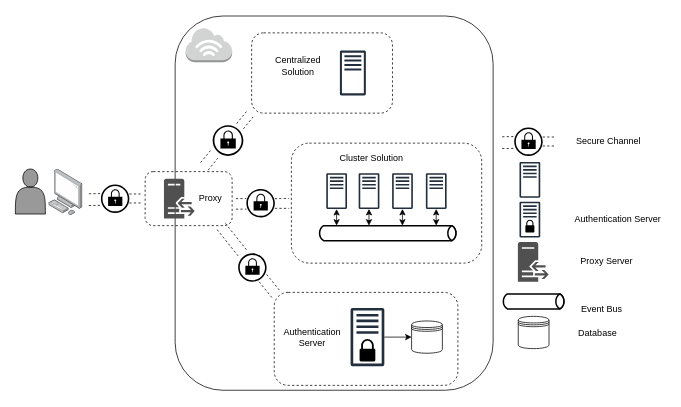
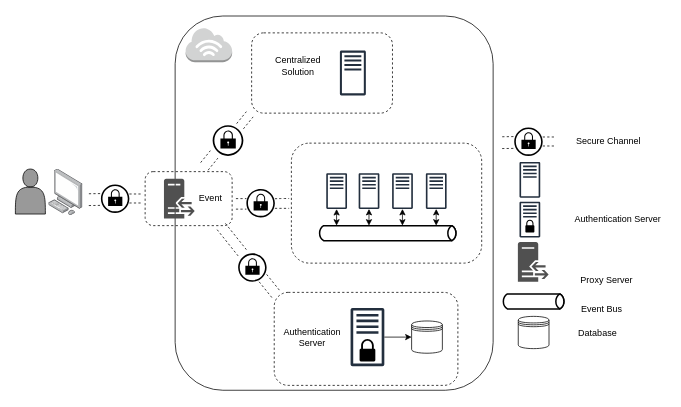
node "Cluster Solution": removed
node "Proxy": label "Proxy" -> "Event"
node "Proxy Server": moved (607, 262) -> (607, 280)
